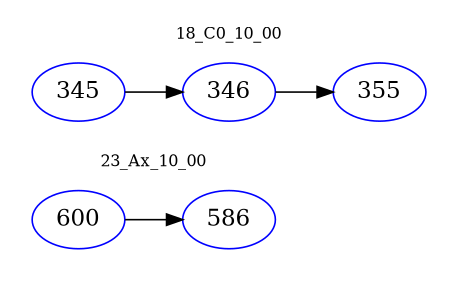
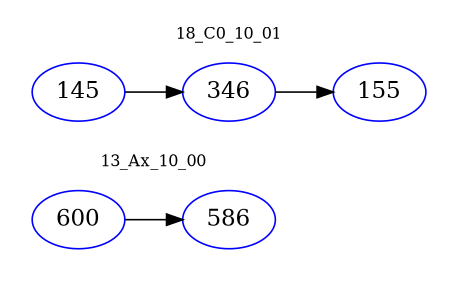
cluster "18_C0_10_00": label "18_C0_10_00" -> "18_C0_10_01"
node "345": label "345" -> "145"
node "355": label "355" -> "155"
cluster "23_Ax_10_00": label "23_Ax_10_00" -> "13_Ax_10_00"
